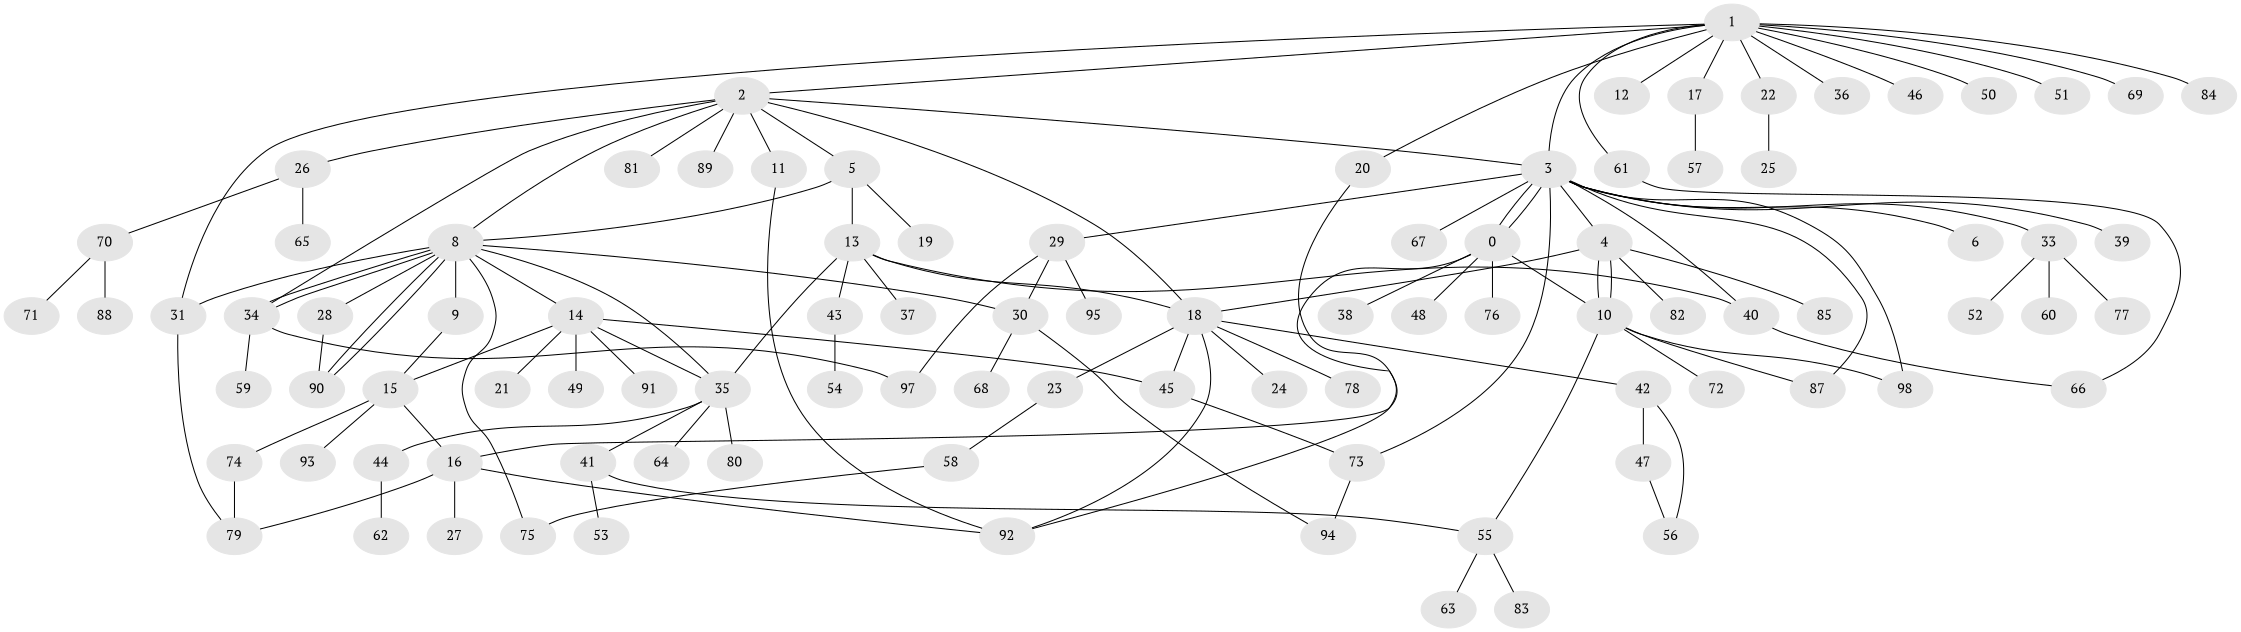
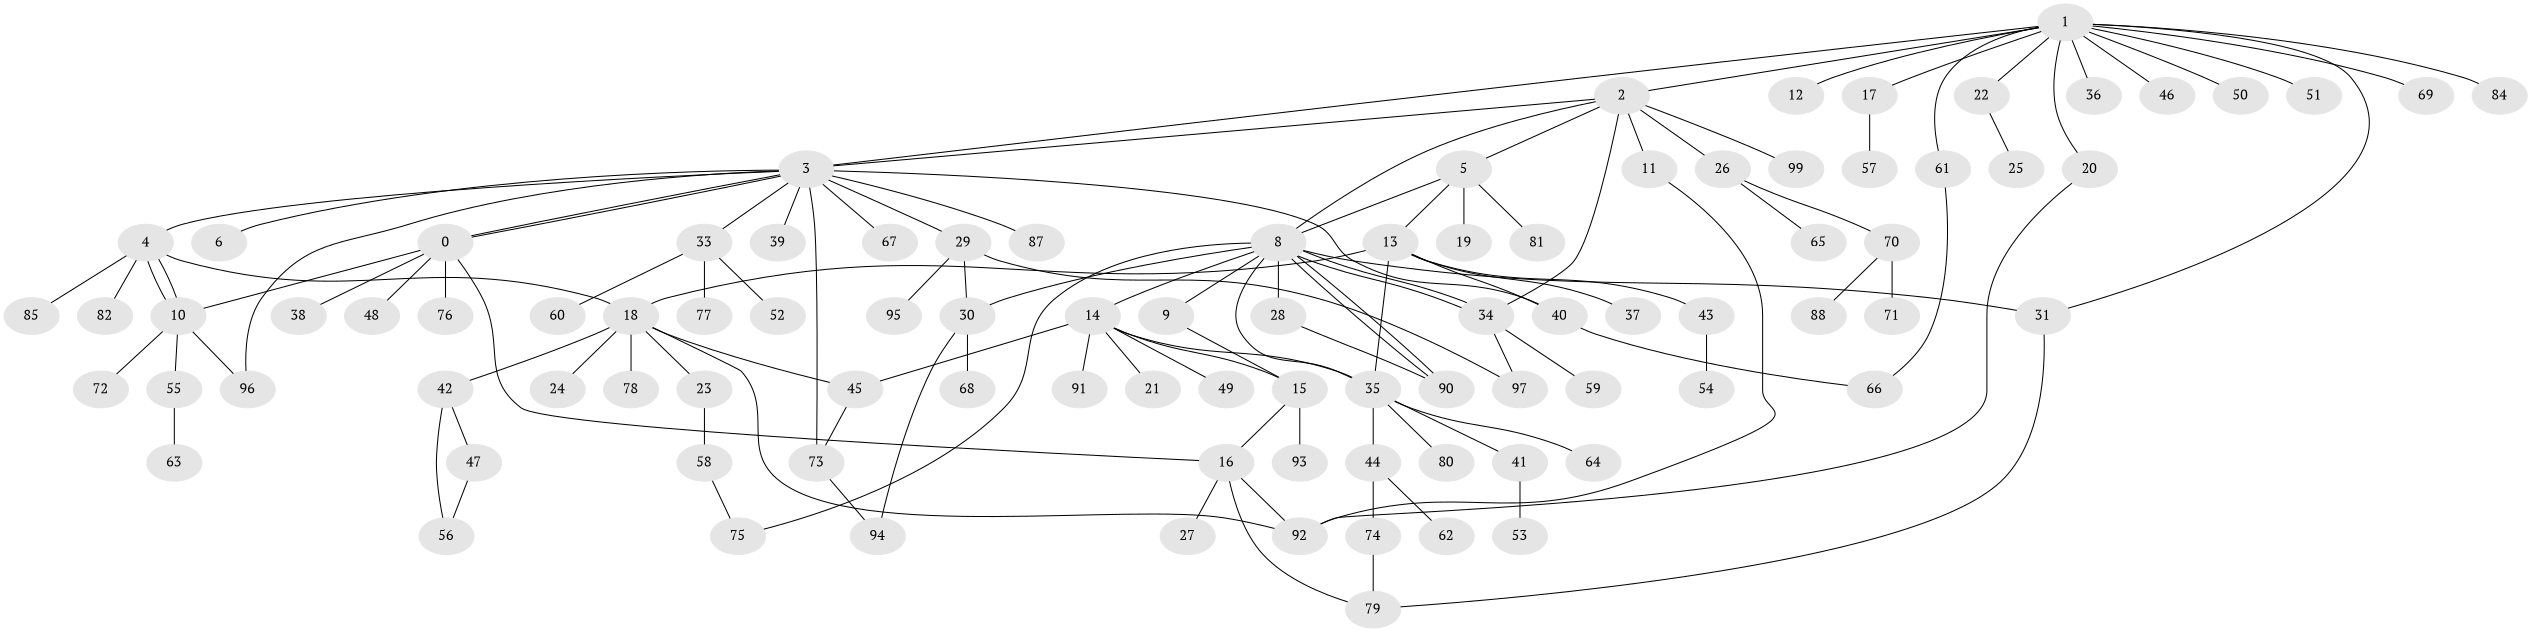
edge "2" -- "81": now "5" -- "81"
node "89": label "89" -> "99"
edge "2" -- "18": removed
edge "10" -- "87": removed
node "98": label "98" -> "96"
edge "15" -- "74": now "44" -- "74"
edge "41" -- "55": removed
node "83": removed
